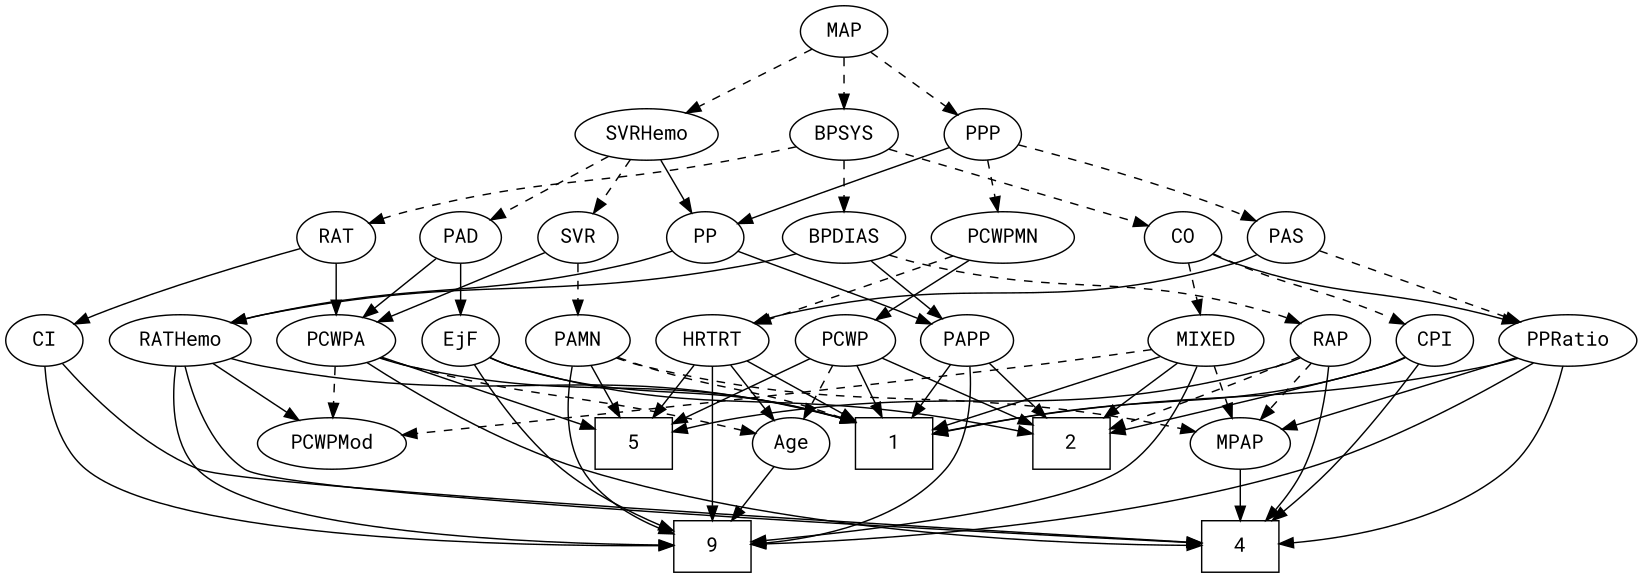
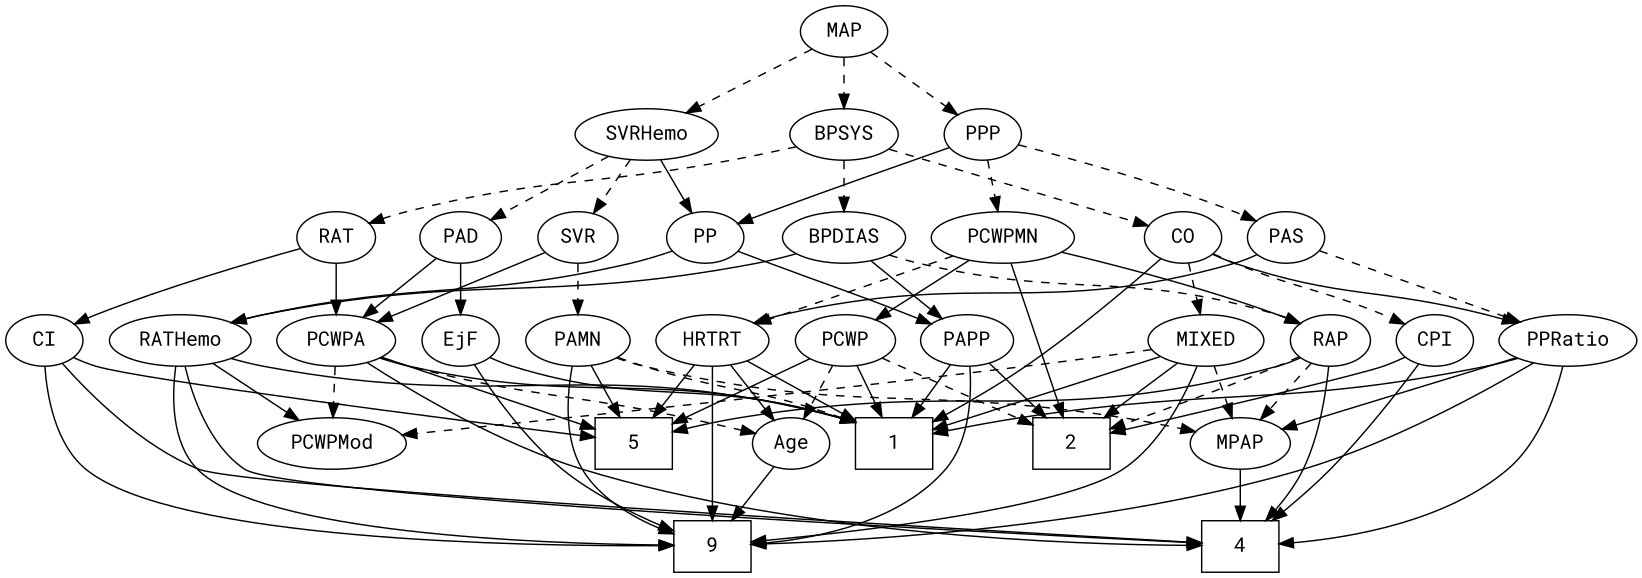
edge "PCWPMN" -> "RAP": added
edge "PCWP" -> "2": style solid -> dashed
edge "CI" -> "5": added
edge "CPI" -> "1": now "CO" -> "1"
edge "EjF" -> "2": now "PCWPMN" -> "2"
